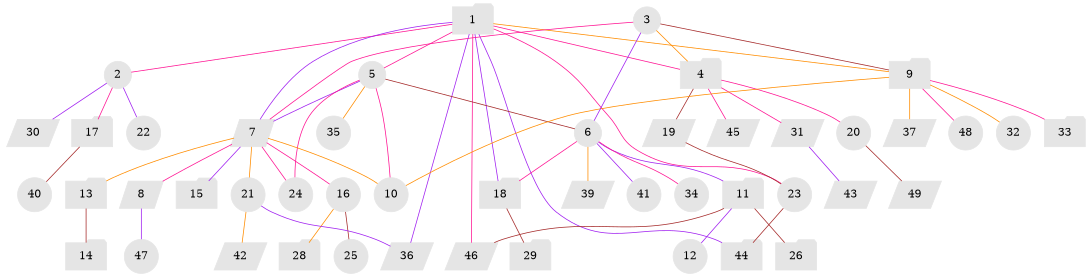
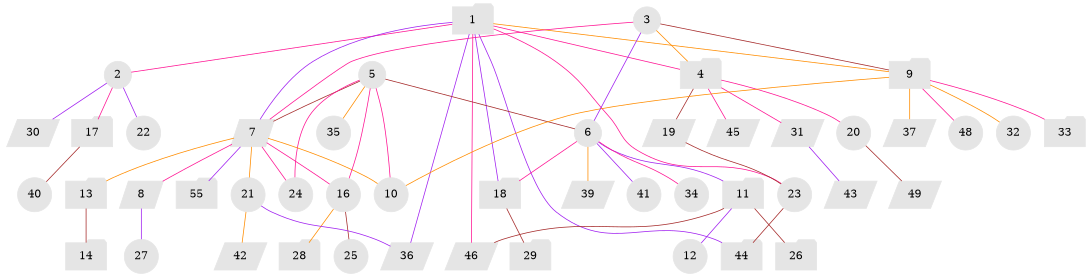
edge "1" -- "5": now "16" -- "5"
edge "5" -- "7": color purple -> brown
node "15": label "15" -> "55"
node "47": label "47" -> "27"
